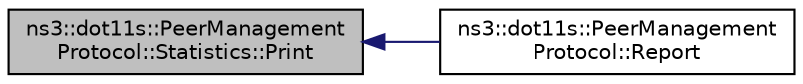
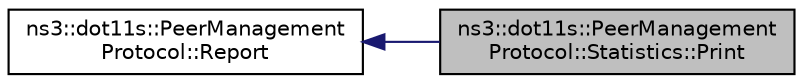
edge "ns3::dot11s::PeerManagement Protocol::Report" -> "ns3::dot11s::PeerManagement Protocol::Statistics::Print": reversed
